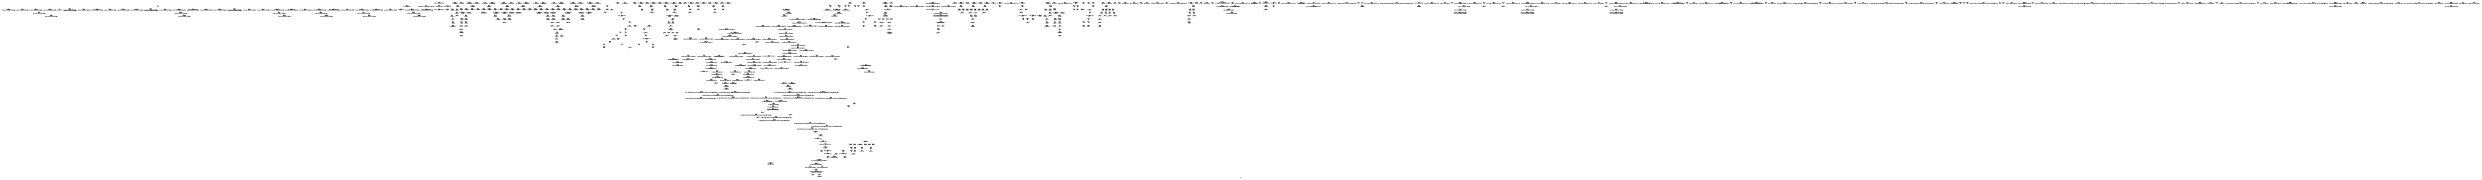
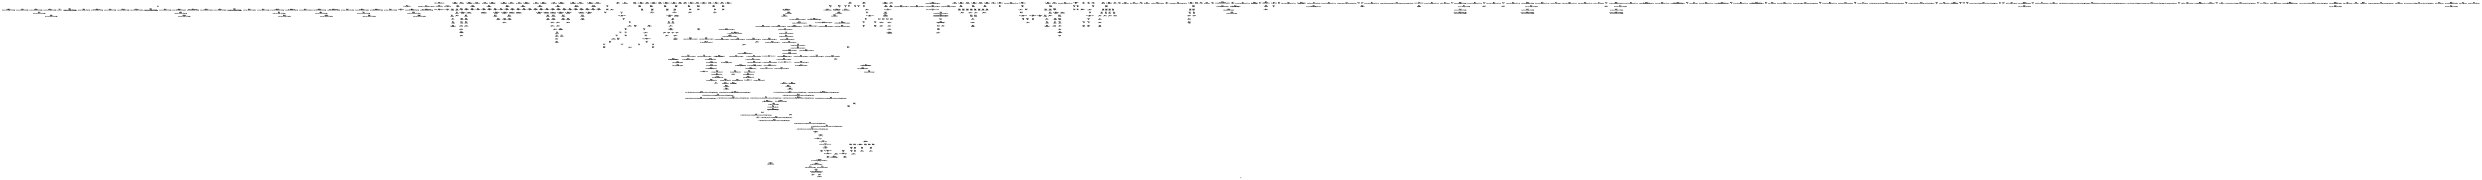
node "NodeID: 61": added
